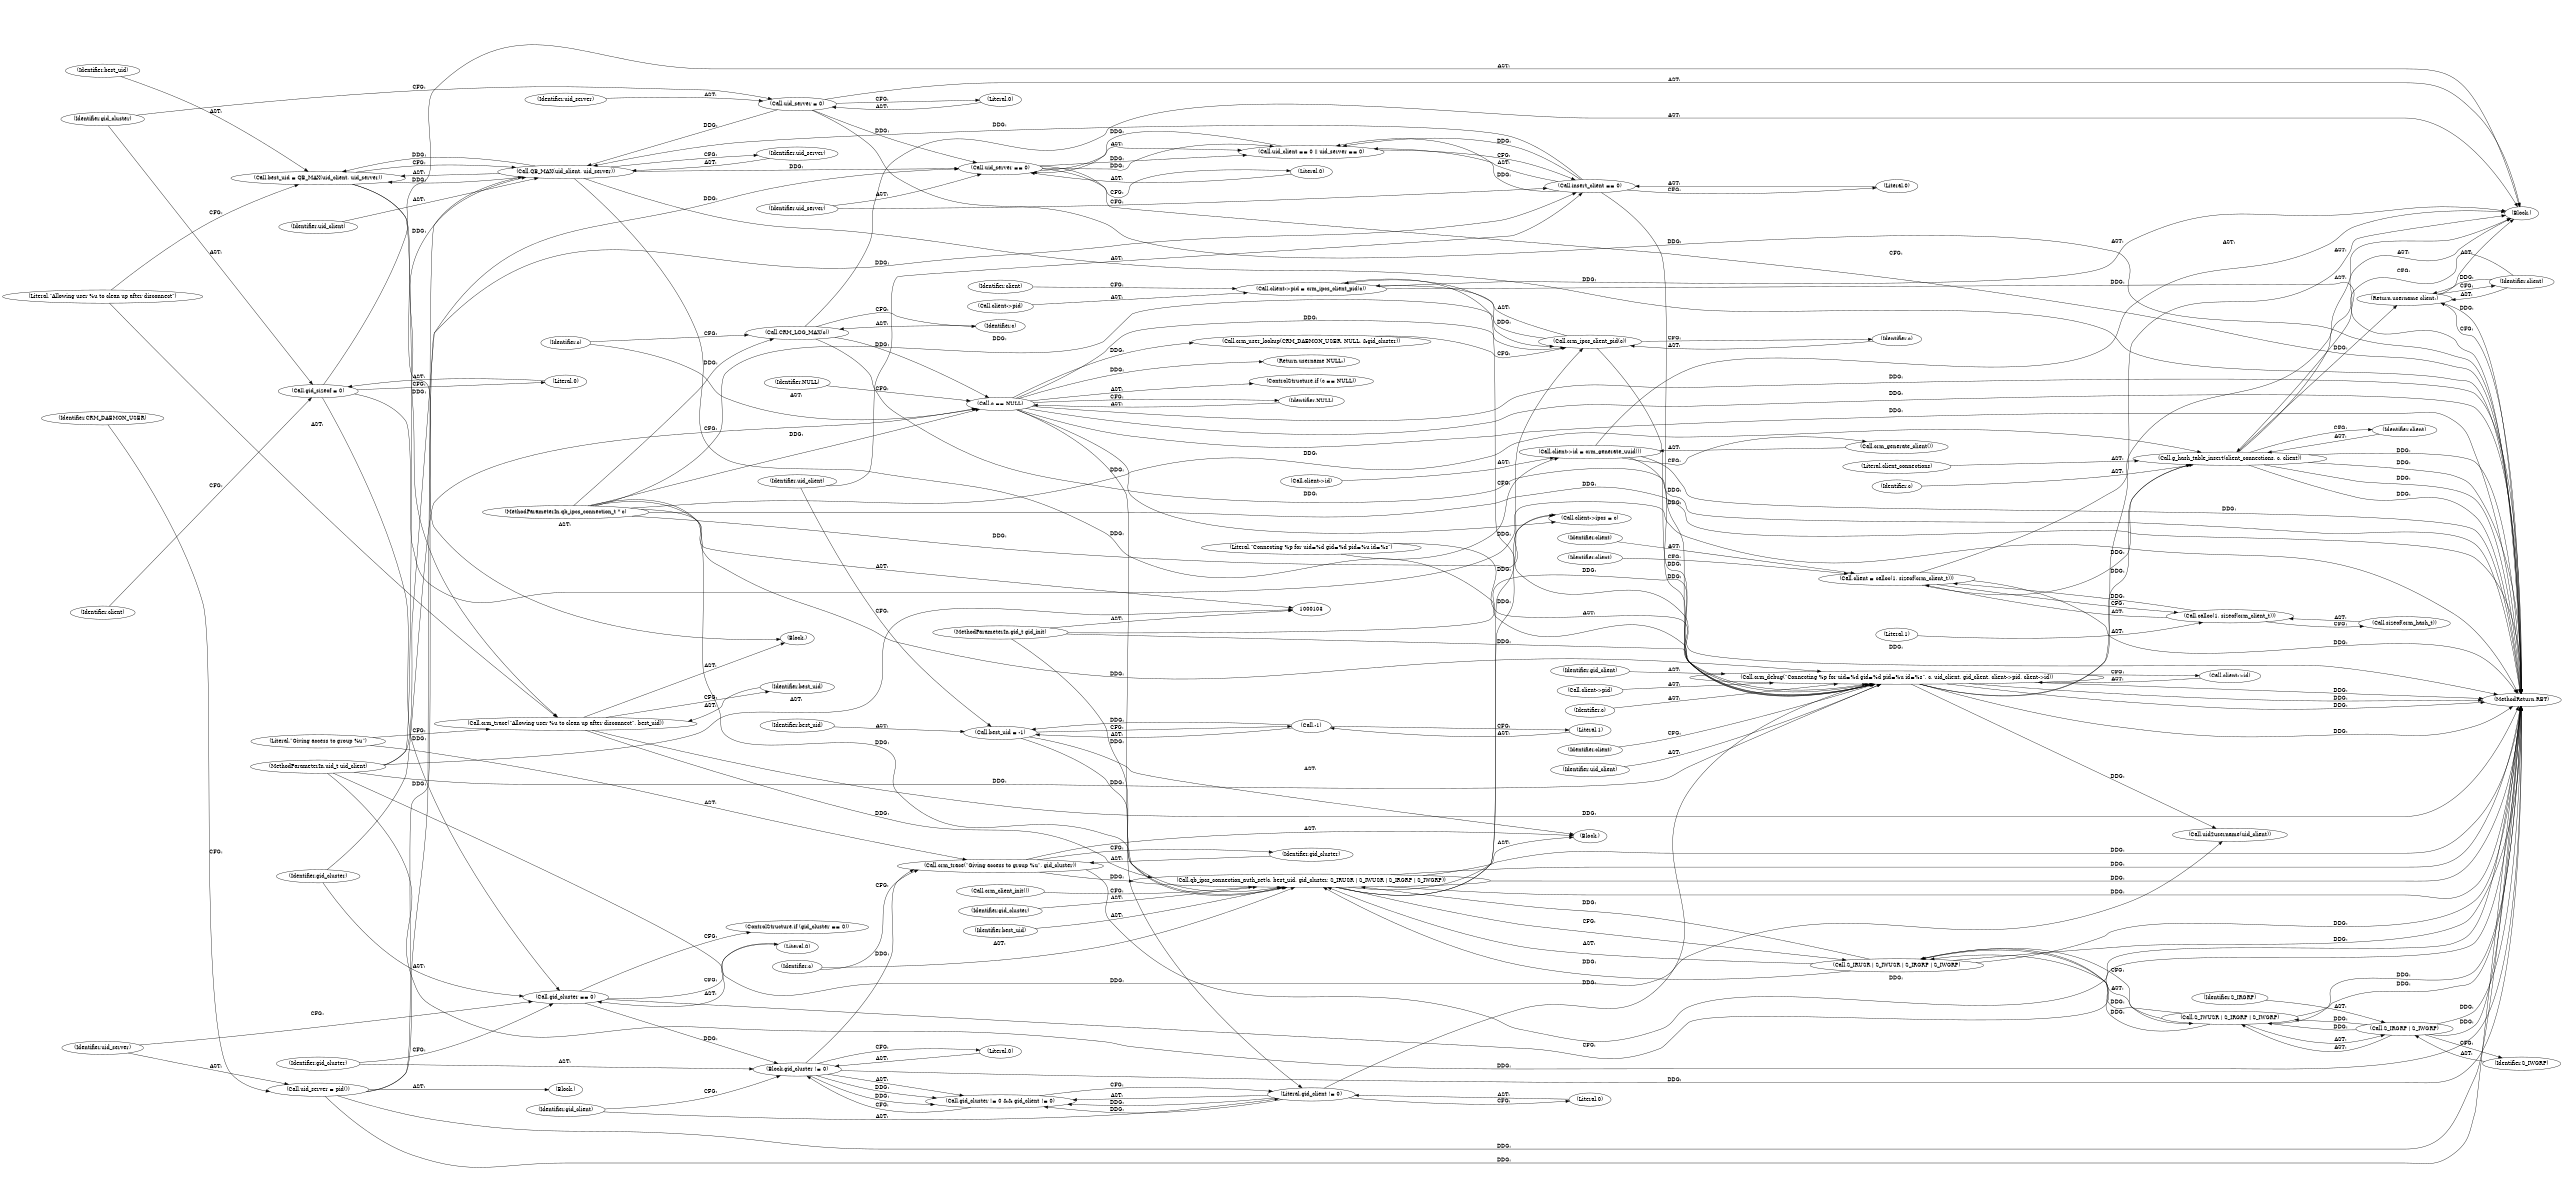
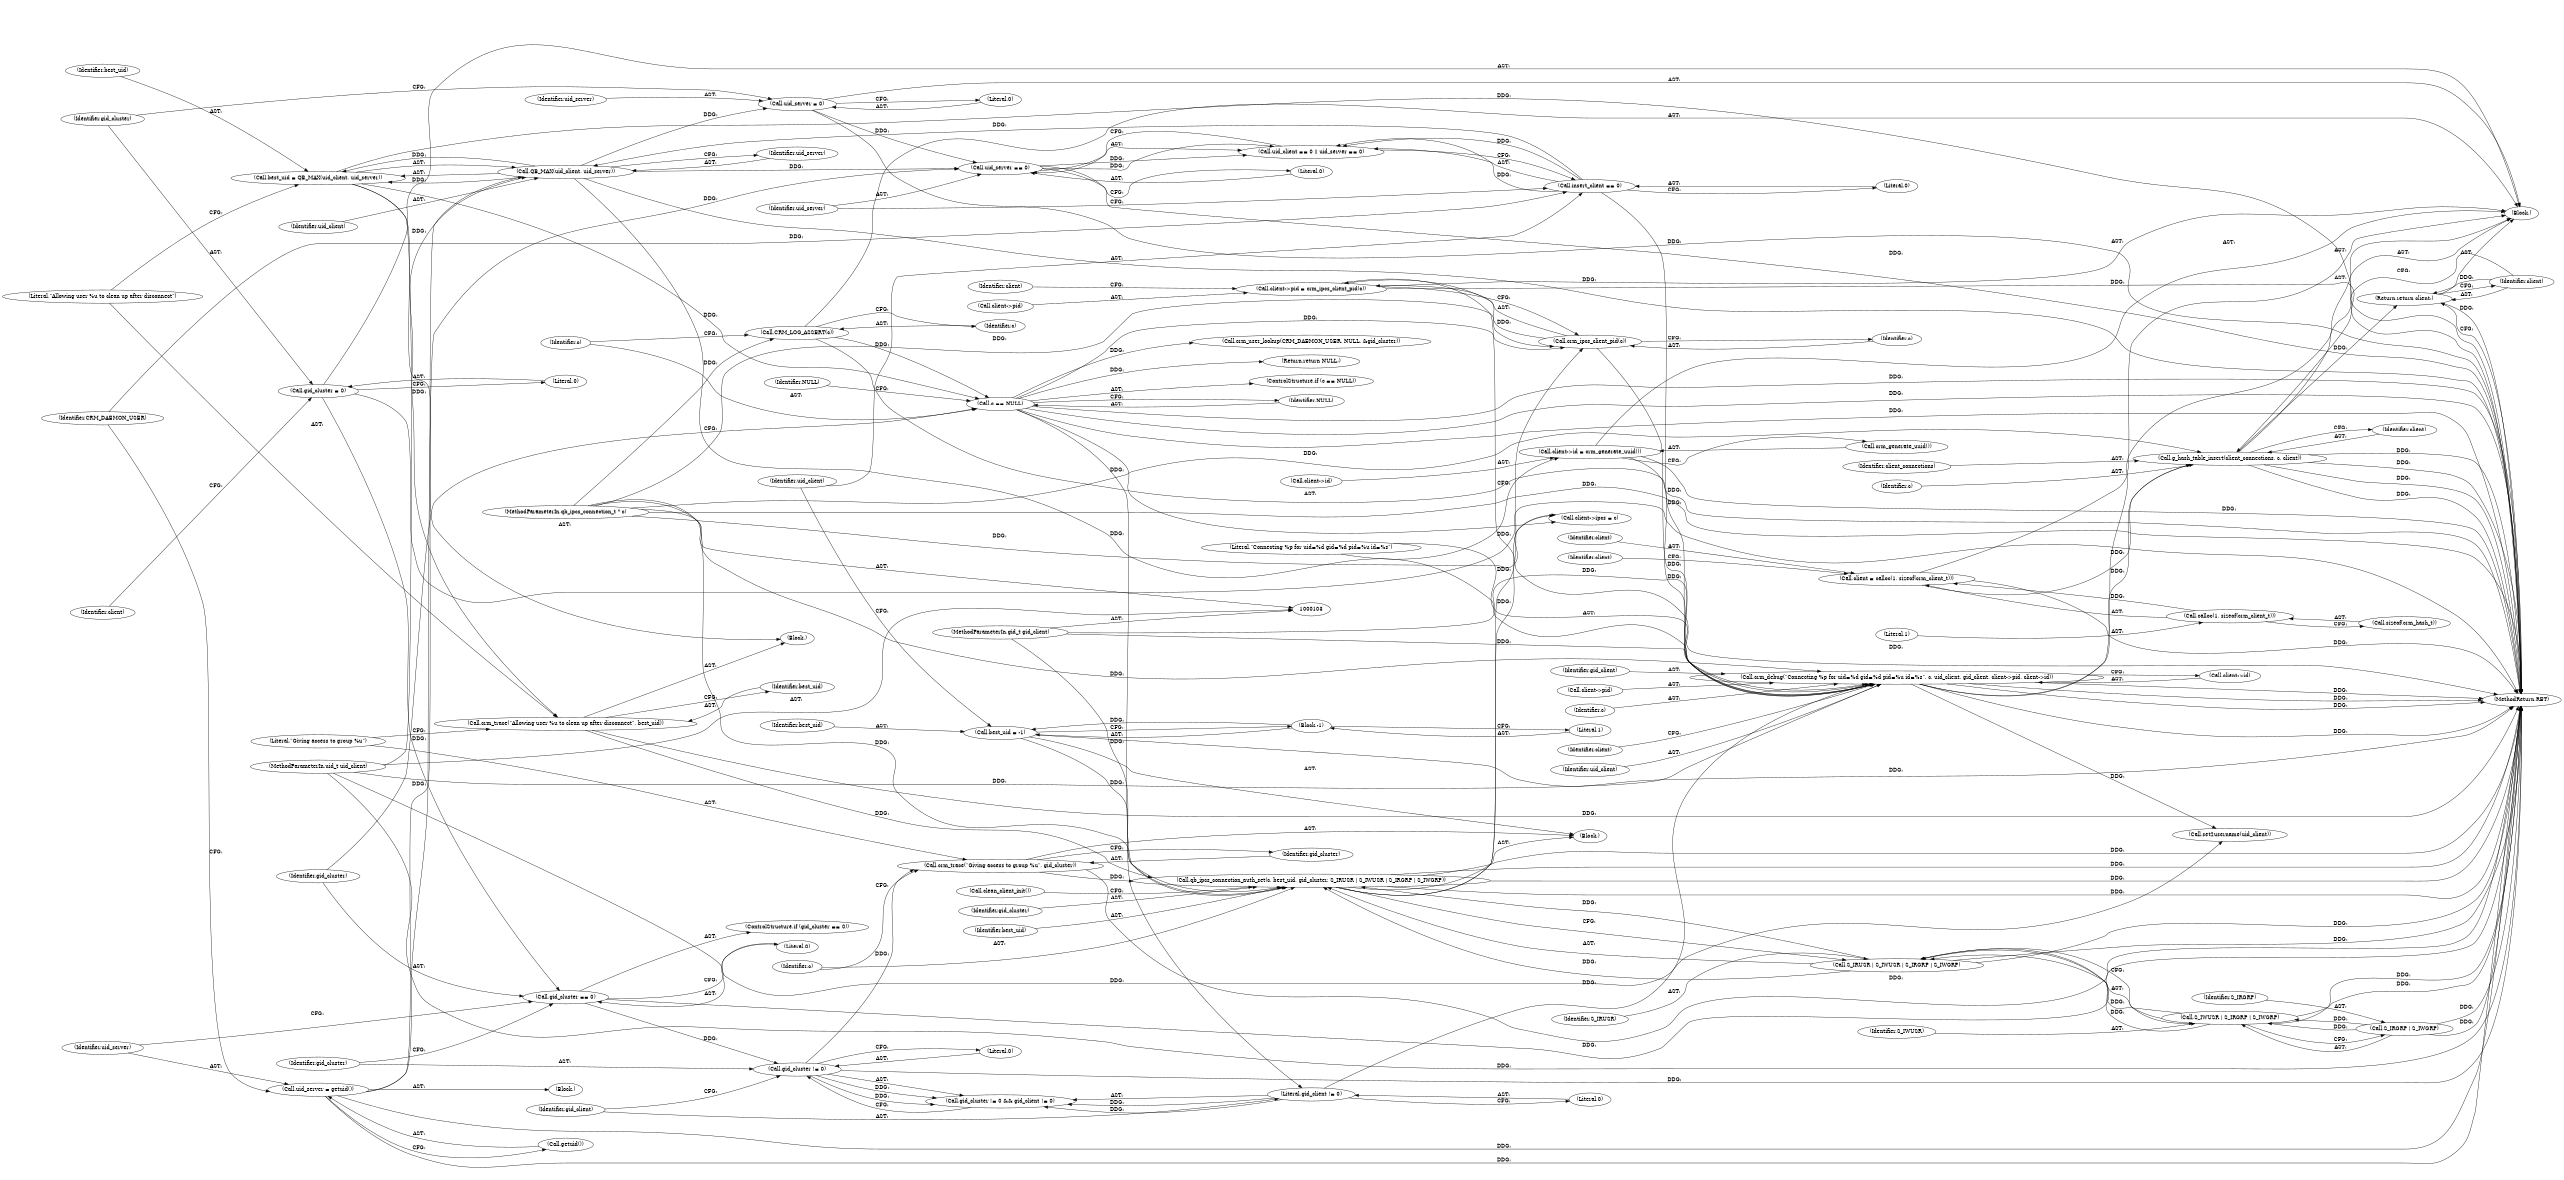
edge "(Call,best_uid = QB_MAX(uid_client, uid_server))" -> "(MethodReturn,RET)": added, label "DDG:"
edge "(Call,uid_client == 0 || uid_server == 0)" -> "(Call,uid_server == 0)": label "DDG: " -> "CFG: "
edge "(Call,uid_server = 0)" -> "(Call,QB_MAX(uid_client, uid_server))": reversed
edge "(Call,best_uid = QB_MAX(uid_client, uid_server))" -> "(Call,QB_MAX(uid_client, uid_server))": label "CFG: " -> "AST: "
edge "(Call,uid_server == 0)" -> "(MethodReturn,RET)": label "CFG: " -> "DDG: "
edge "(MethodParameterIn,uid_t uid_client)" -> "(Call,insert_client == 0)": now "(Identifier,CRM_DAEMON_USER)" -> "(Call,insert_client == 0)"
node "(Return,username client;)": label "(Return,username client;)" -> "(Return,return client;)"
node "(Call,CRM_LOG_MAX(c))": label "(Call,CRM_LOG_MAX(c))" -> "(Call,CRM_LOG_ASSERT(c))"
edge "(Call,crm_user_lookup(CRM_DAEMON_USER, NULL, &gid_cluster))" -> "(Call,crm_ipcs_client_pid(c))": now "(Call,client->pid = crm_ipcs_client_pid(c))" -> "(Call,crm_ipcs_client_pid(c))"
node "(Return,username NULL;)": label "(Return,username NULL;)" -> "(Return,return NULL;)"
node "(Call,gid_sizeof = 0)": label "(Call,gid_sizeof = 0)" -> "(Call,gid_cluster = 0)"
node "(Call,crm_generate_client())": label "(Call,crm_generate_client())" -> "(Call,crm_generate_uuid())"
edge "(MethodParameterIn,qb_ipcs_connection_t * c)" -> "(Call,c == NULL)": now "(Call,best_uid = QB_MAX(uid_client, uid_server))" -> "(Call,c == NULL)"
node "(Literal,client_connections)": label "(Literal,client_connections)" -> "(Identifier,client_connections)"
edge "(Call,c == NULL)" -> "(Call,client->ipcs = c)": label "DDG: " -> "AST: "
edge "(Call,client = calloc(1, sizeof(crm_client_t)))" -> "(Call,calloc(1, sizeof(crm_client_t)))": removed, label "CFG:"
node "(MethodParameterIn,gid_t gid_init)": label "(MethodParameterIn,gid_t gid_init)" -> "(MethodParameterIn,gid_t gid_client)"
node "(Call,-1)": label "(Call,-1)" -> "(Block,-1)"
edge "(Call,best_uid = -1)" -> "(MethodReturn,RET)": added, label "DDG:"
node "(Call,uid2username(uid_client))": label "(Call,uid2username(uid_client))" -> "(Call,set2username(uid_client))"
node "(Call,crm_client_init())": label "(Call,crm_client_init())" -> "(Call,clean_client_init())"
edge "(Call,gid_cluster == 0)" -> "(ControlStructure,if (gid_cluster == 0))": label "CFG: " -> "AST: "
node "(Identifier,S_IRUSR)": added
node "(Identifier,S_IWUSR)": added
edge "(Call,S_IWUSR | S_IRGRP | S_IWGRP)" -> "(Call,S_IRGRP | S_IWGRP)": label "AST: " -> "CFG: "
edge "(Call,gid_cluster == 0)" -> "(MethodReturn,RET)": label "CFG: " -> "DDG: "
node "(Identifier,S_IWGRP)": removed
node "(Block,gid_cluster != 0)": label "(Block,gid_cluster != 0)" -> "(Call,gid_cluster != 0)"
edge "(Call,gid_cluster != 0 && gid_client != 0)" -> "(Literal,gid_client != 0)": removed, label "CFG:"
node "(Call,uid_server = pid())": label "(Call,uid_server = pid())" -> "(Call,uid_server = getuid())"
node "(Call,getuid())": added
